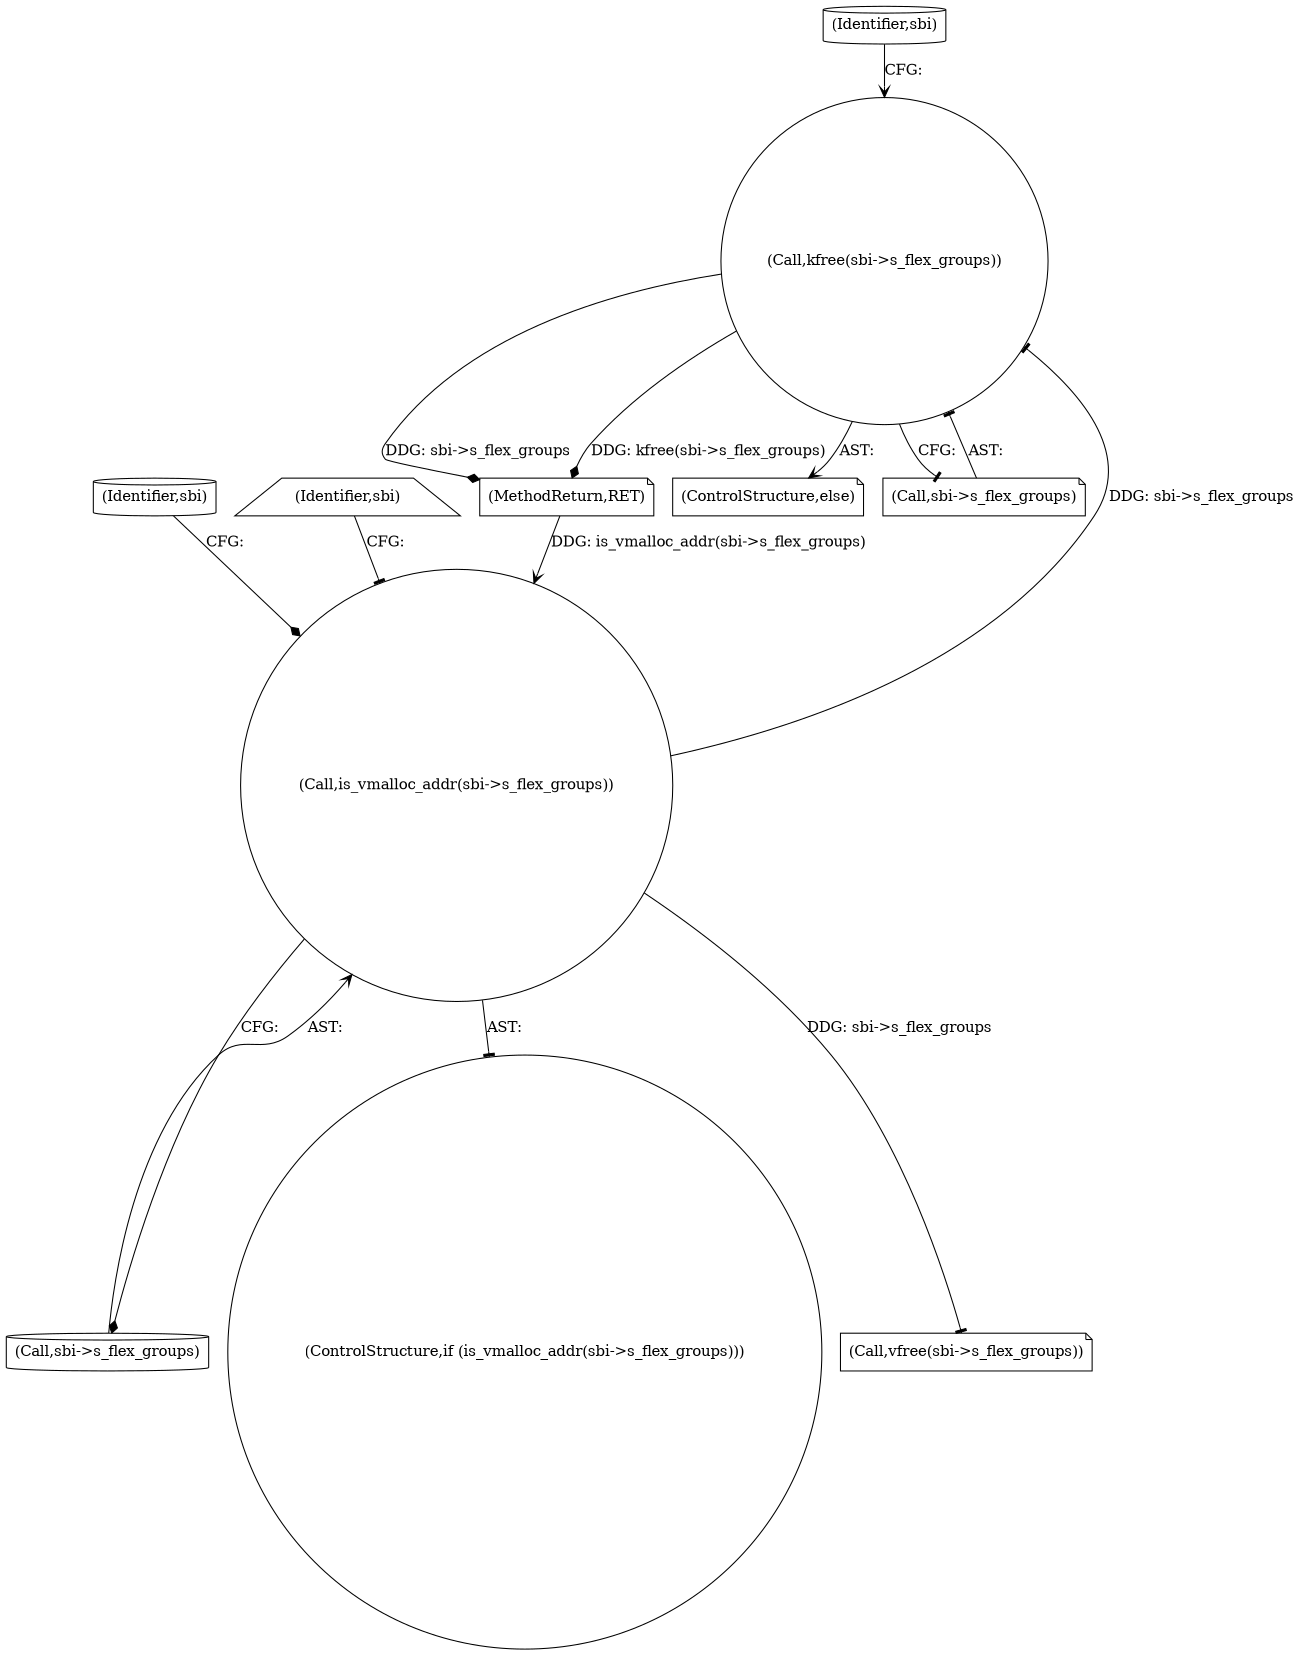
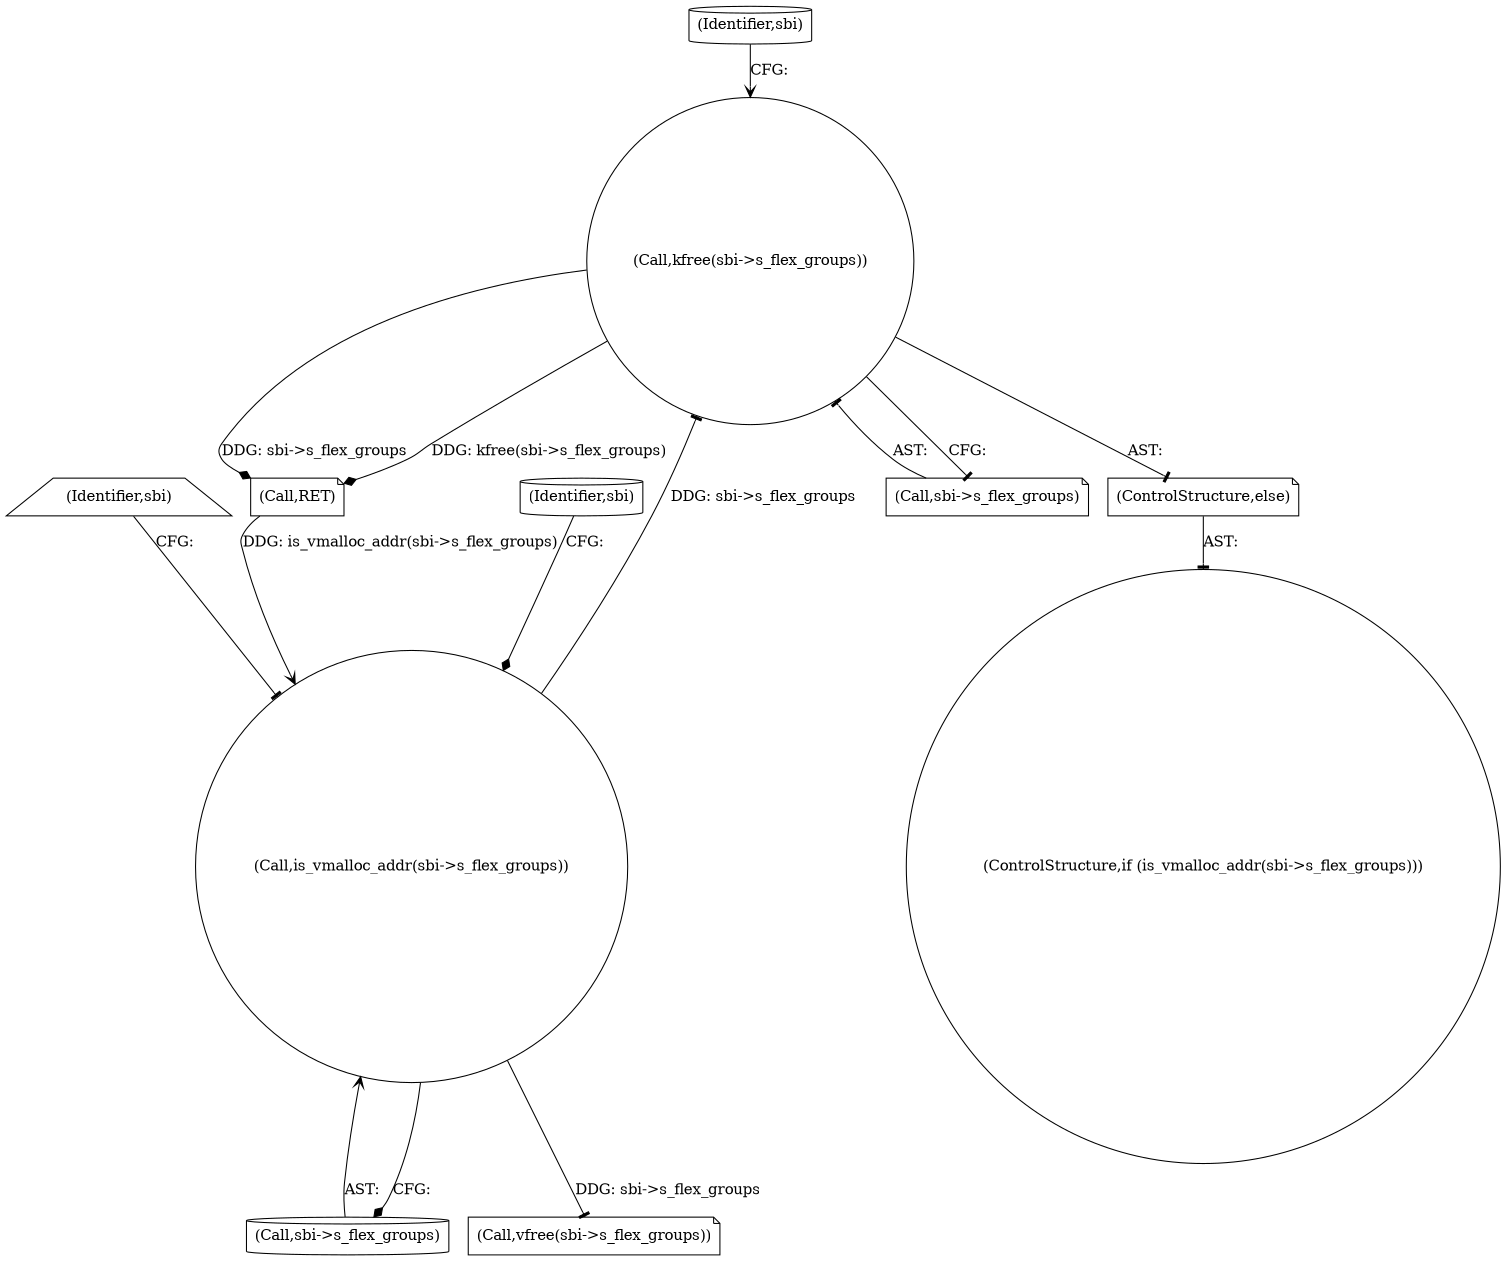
edge "(Call,kfree(sbi->s_flex_groups))" -> "(ControlStructure,else)": arrowhead vee -> tee
node "(MethodReturn,RET)": label "(MethodReturn,RET)" -> "(Call,RET)"
edge "(Call,is_vmalloc_addr(sbi->s_flex_groups))" -> "(ControlStructure,if (is_vmalloc_addr(sbi->s_flex_groups)))": now "(ControlStructure,else)" -> "(ControlStructure,if (is_vmalloc_addr(sbi->s_flex_groups)))"
